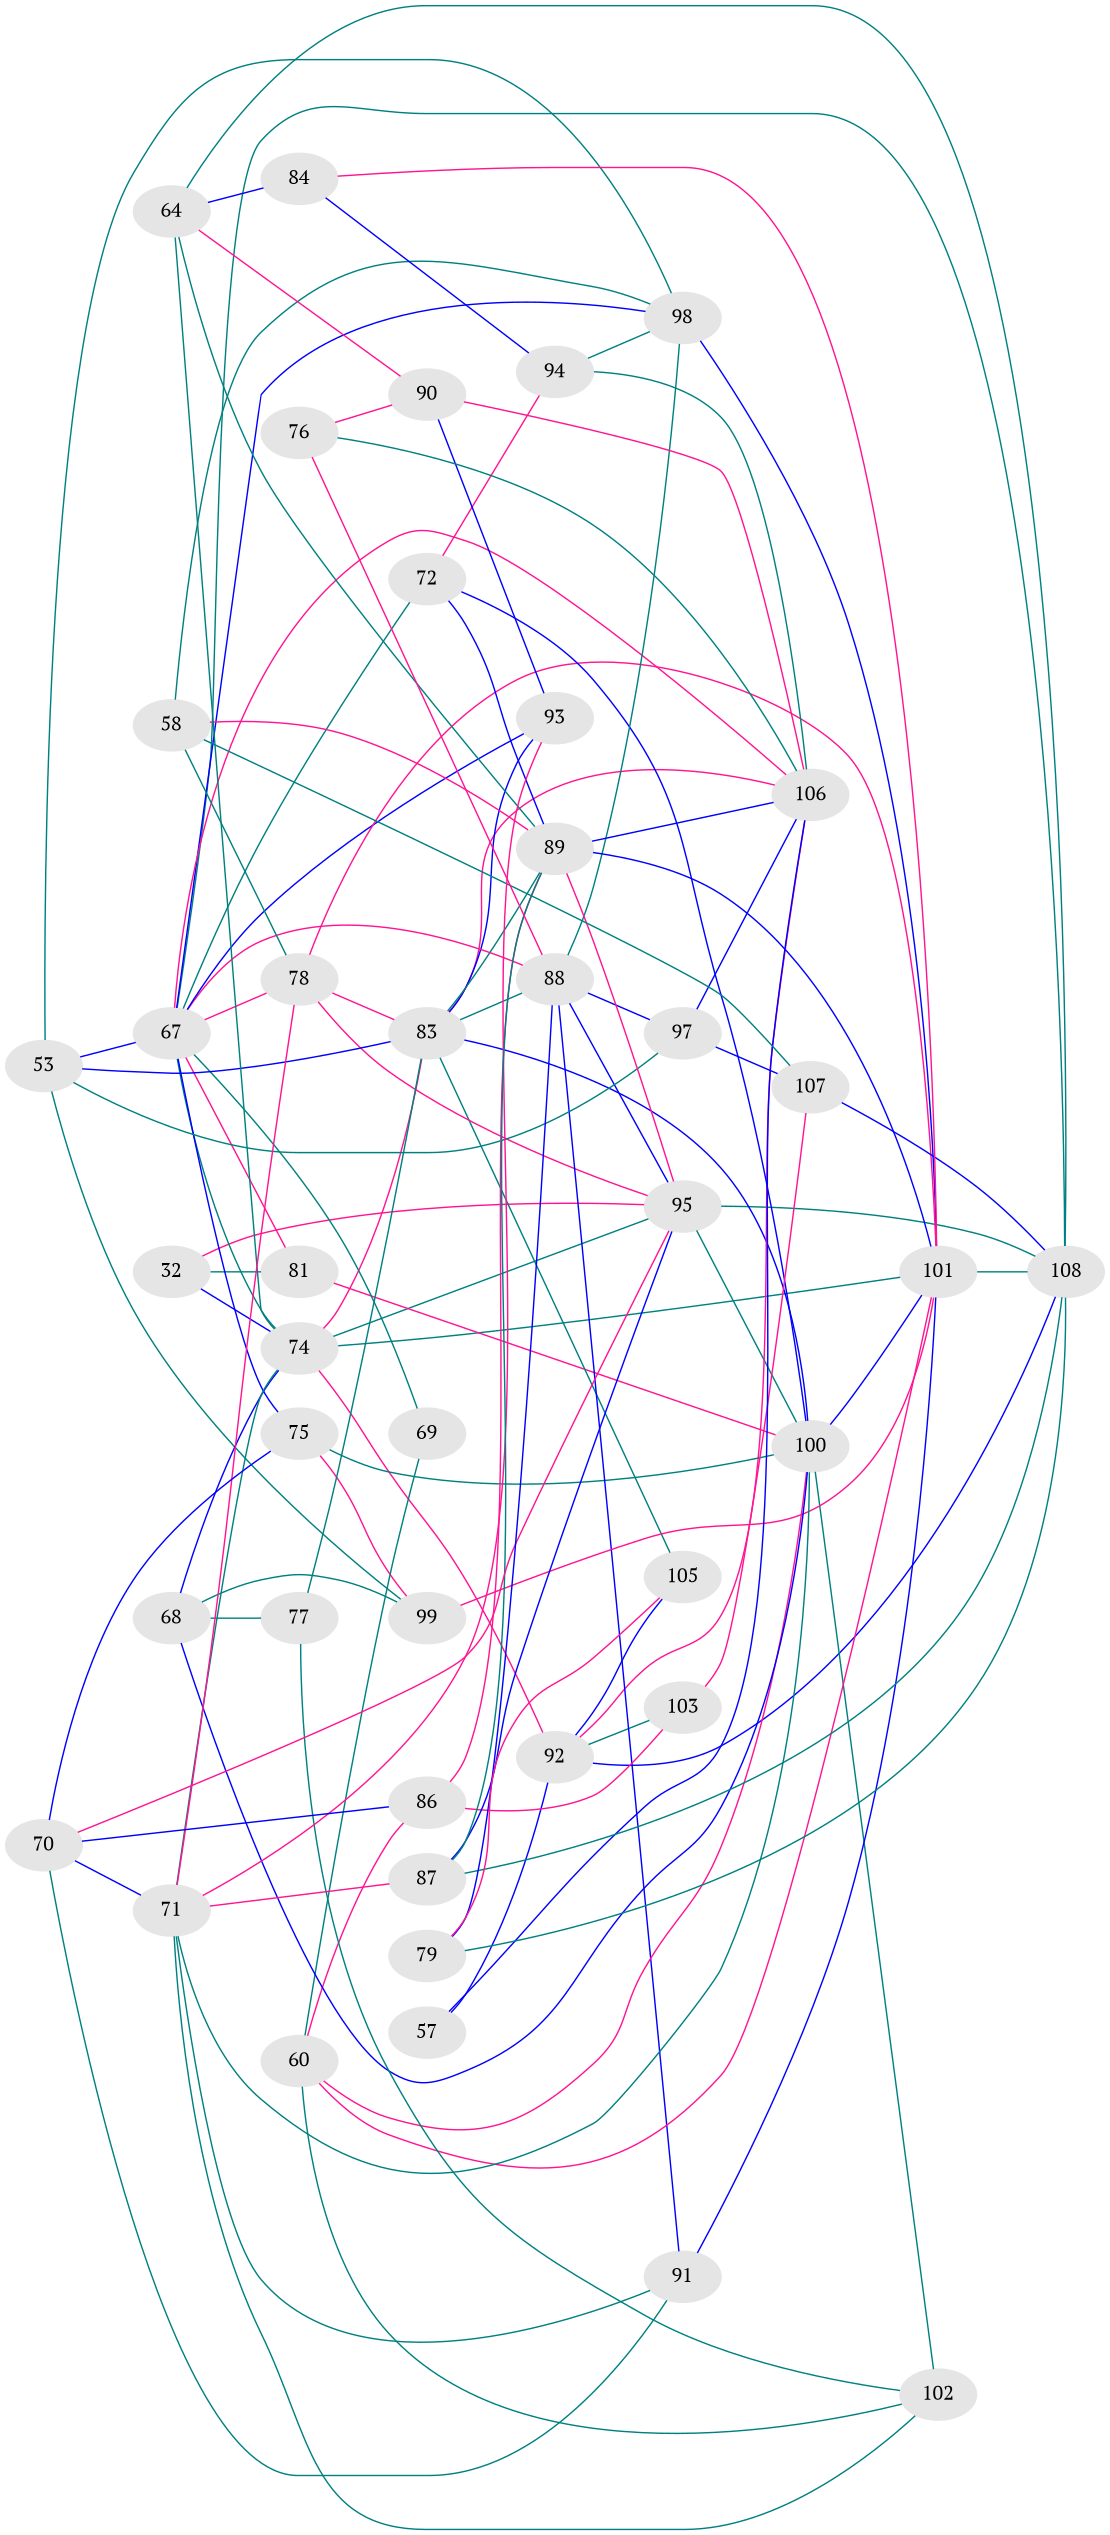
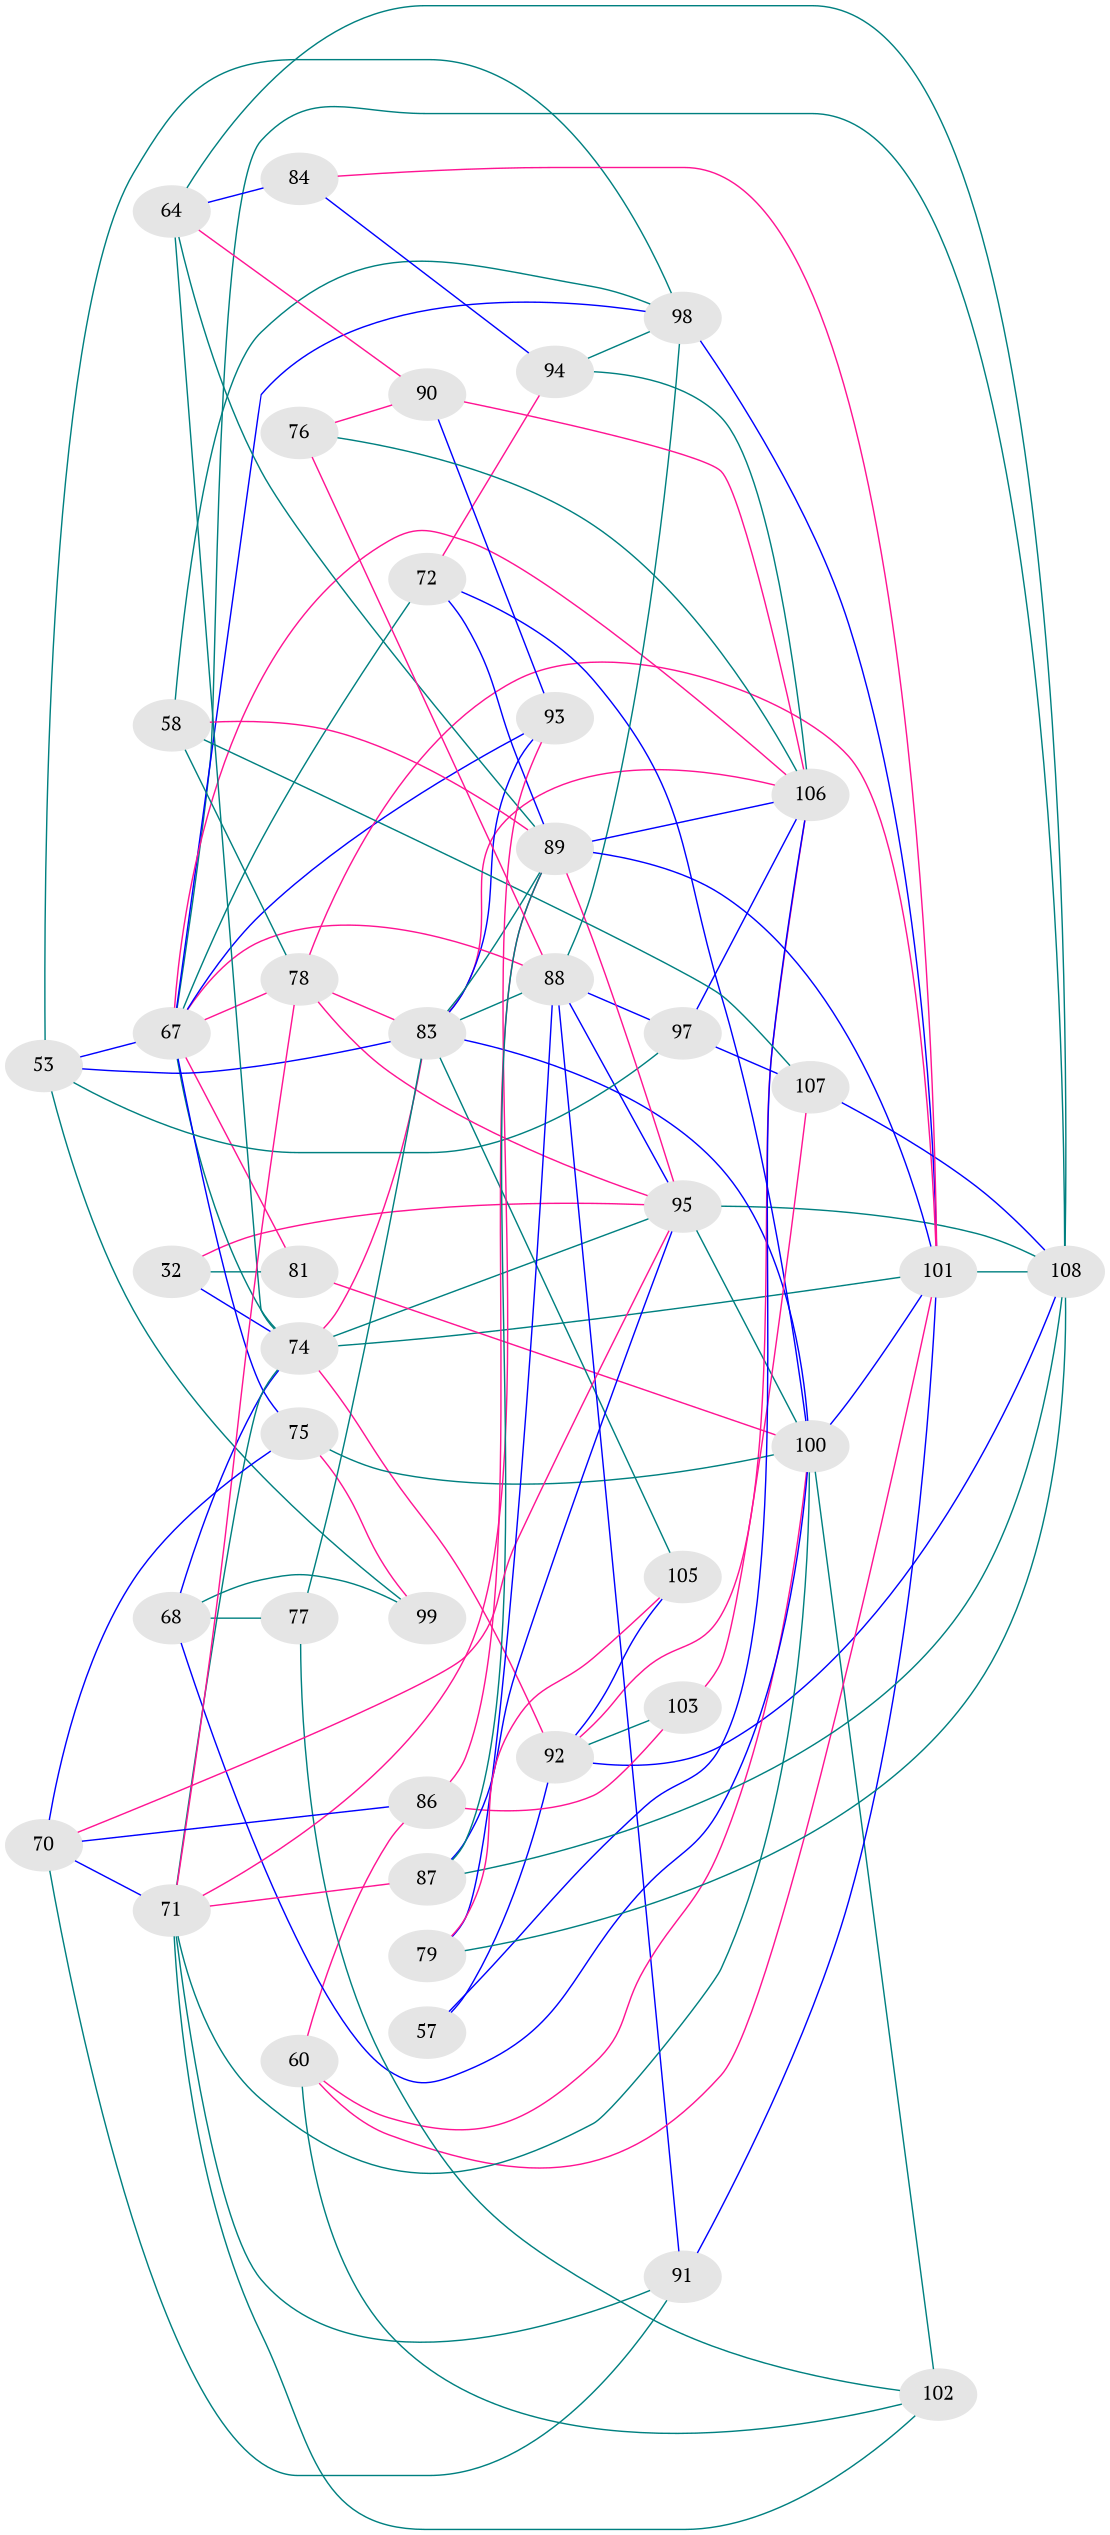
node "69": removed
edge "101" -- "99": removed
